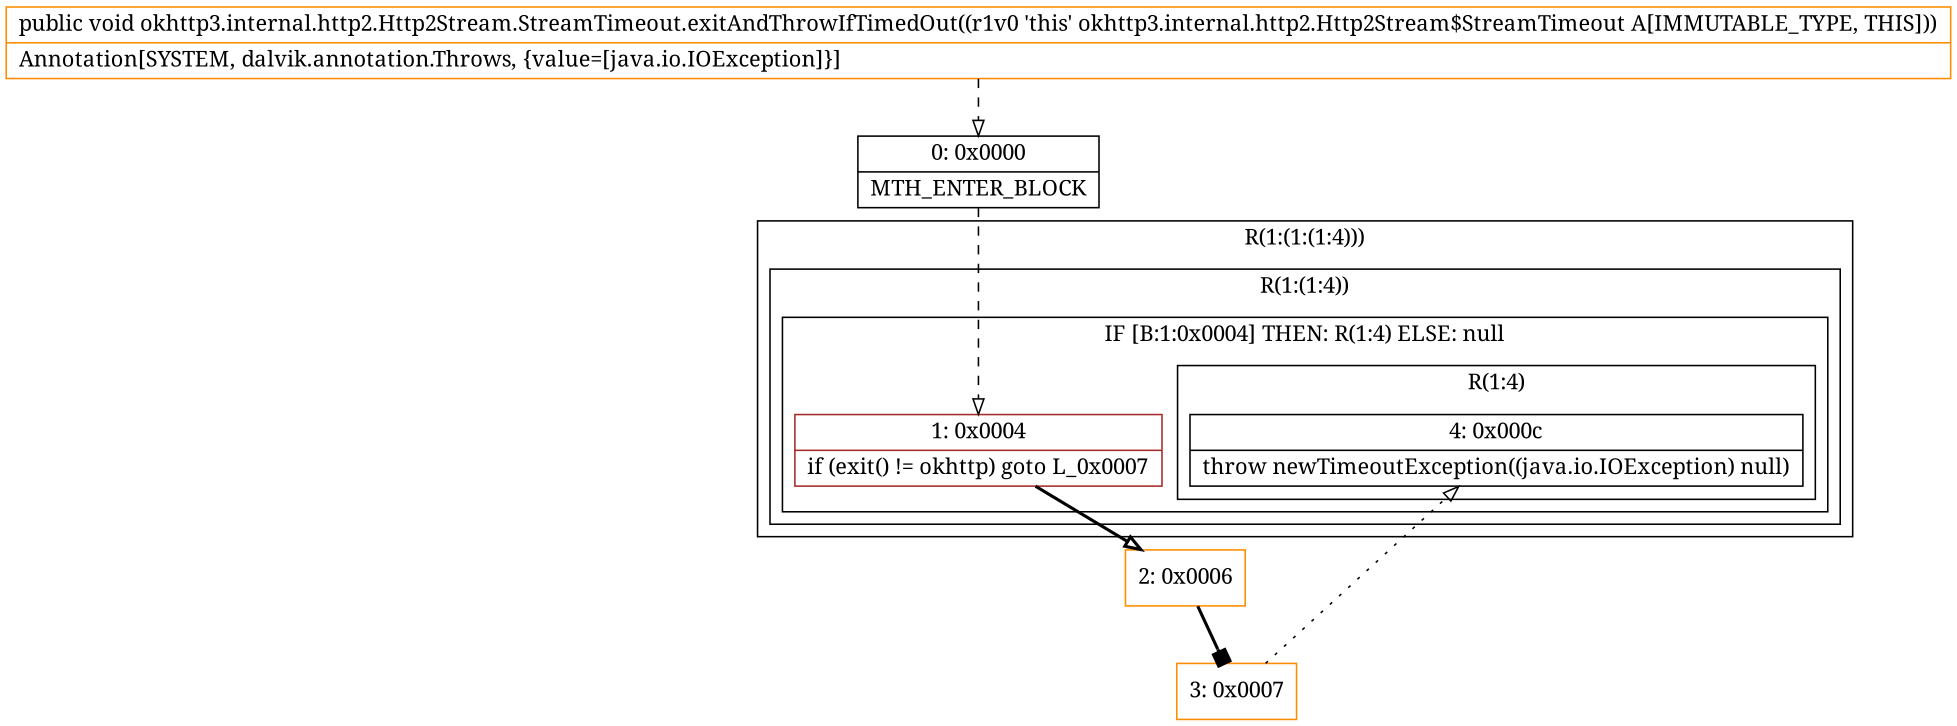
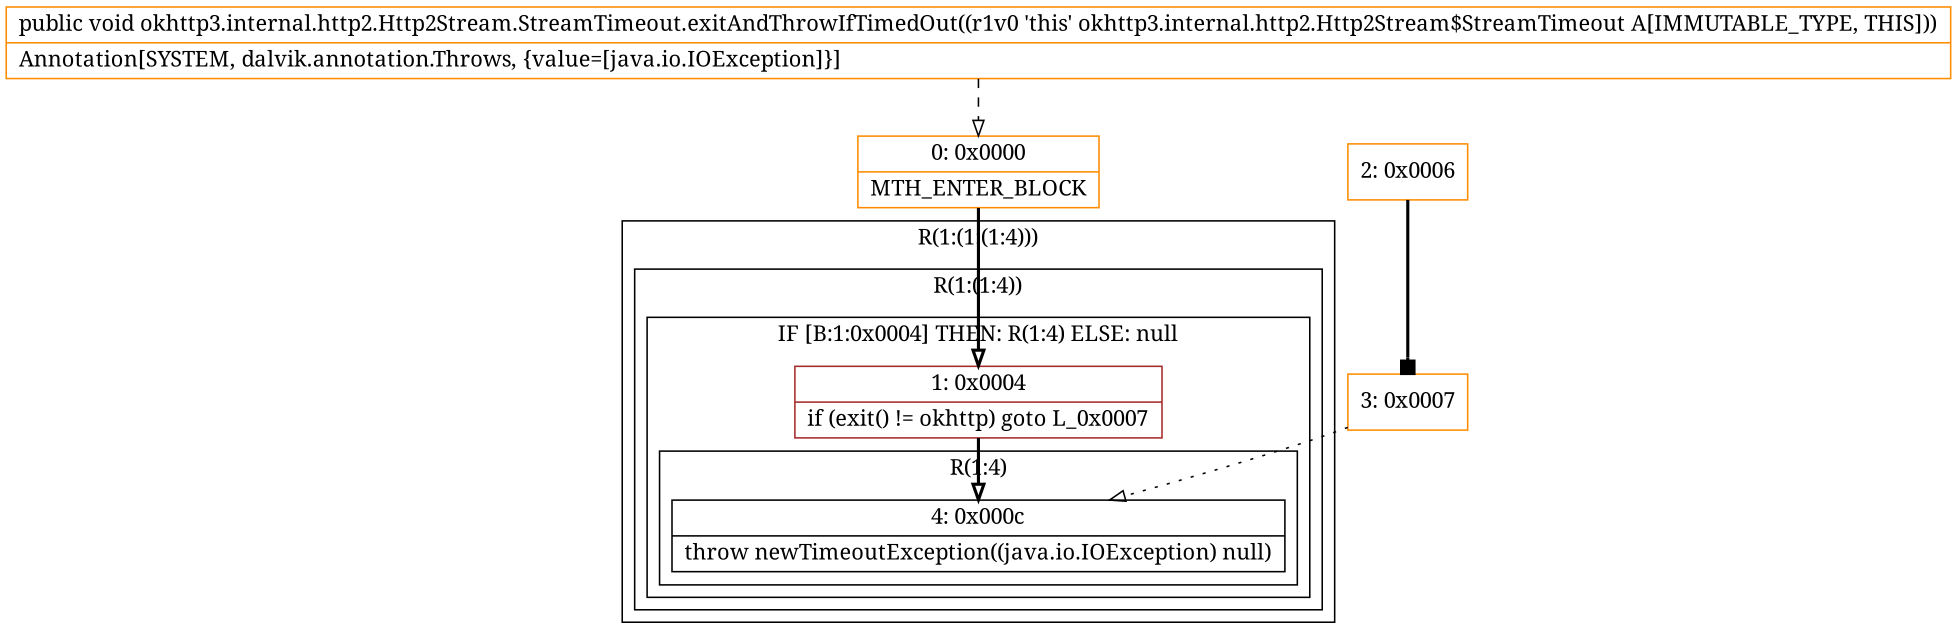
node "0: 0x0000": color black -> darkorange
edge "0: 0x0000" -> "1: 0x0004": style dashed -> bold
edge "1: 0x0004" -> "2: 0x0006": now "1: 0x0004" -> "4: 0x000c"
